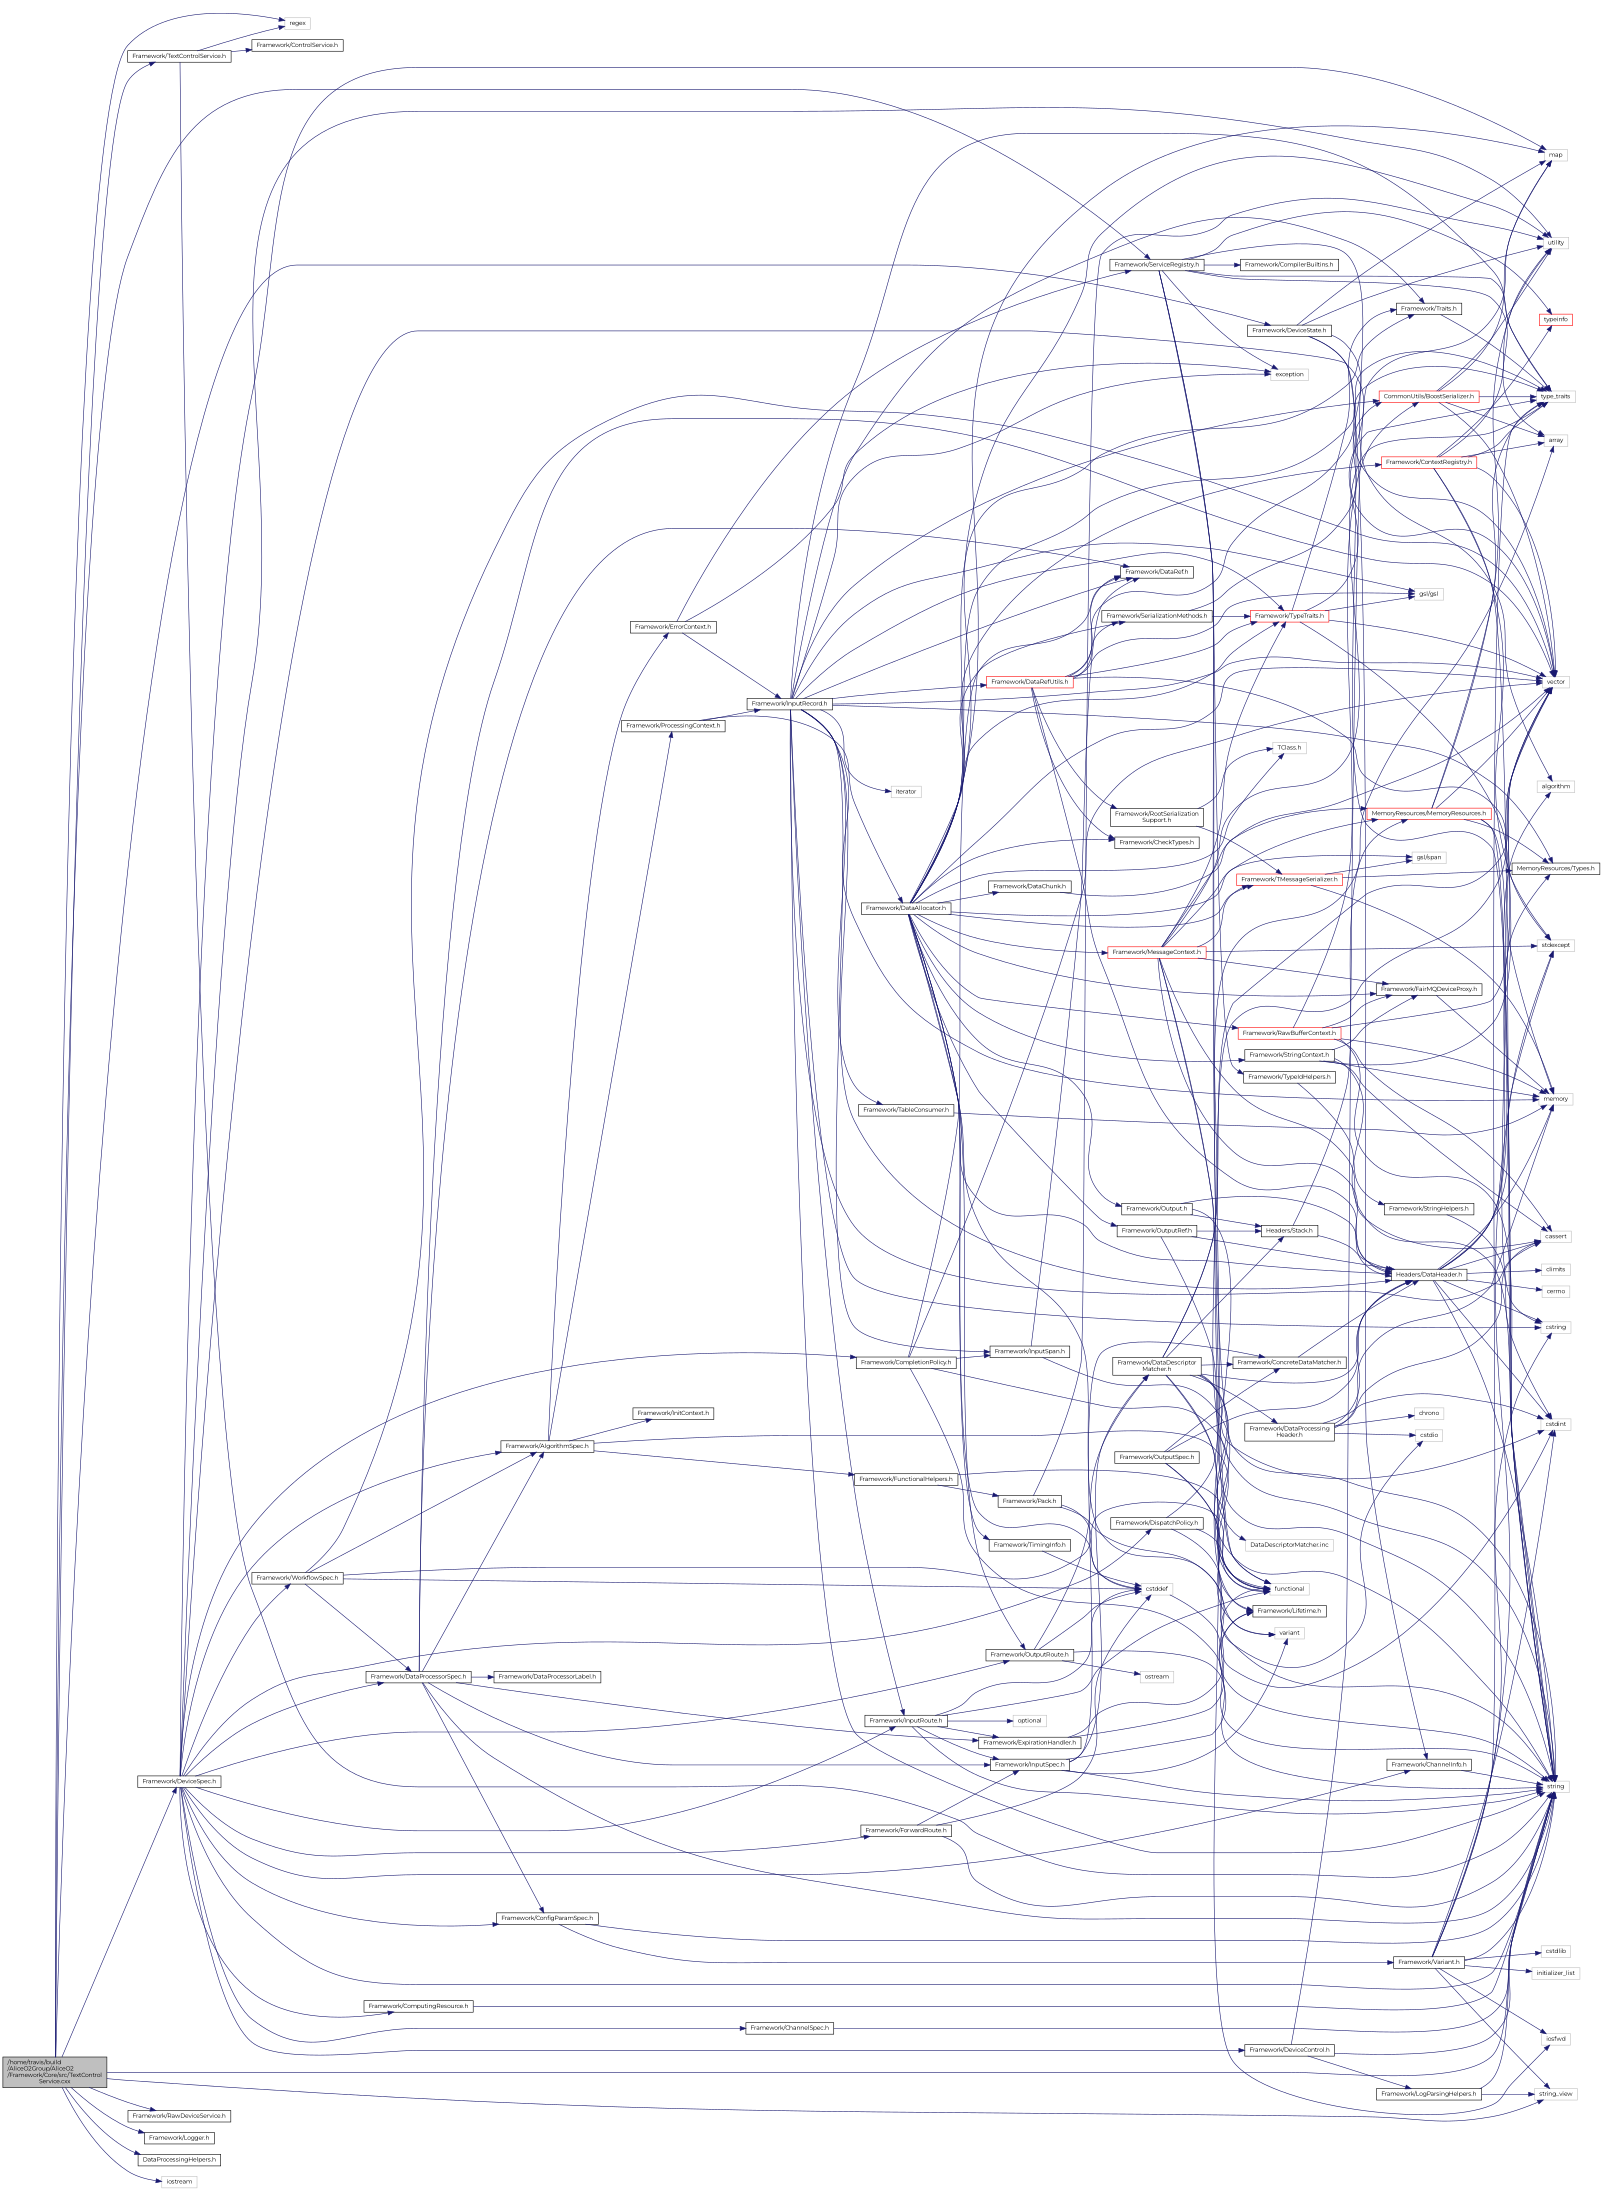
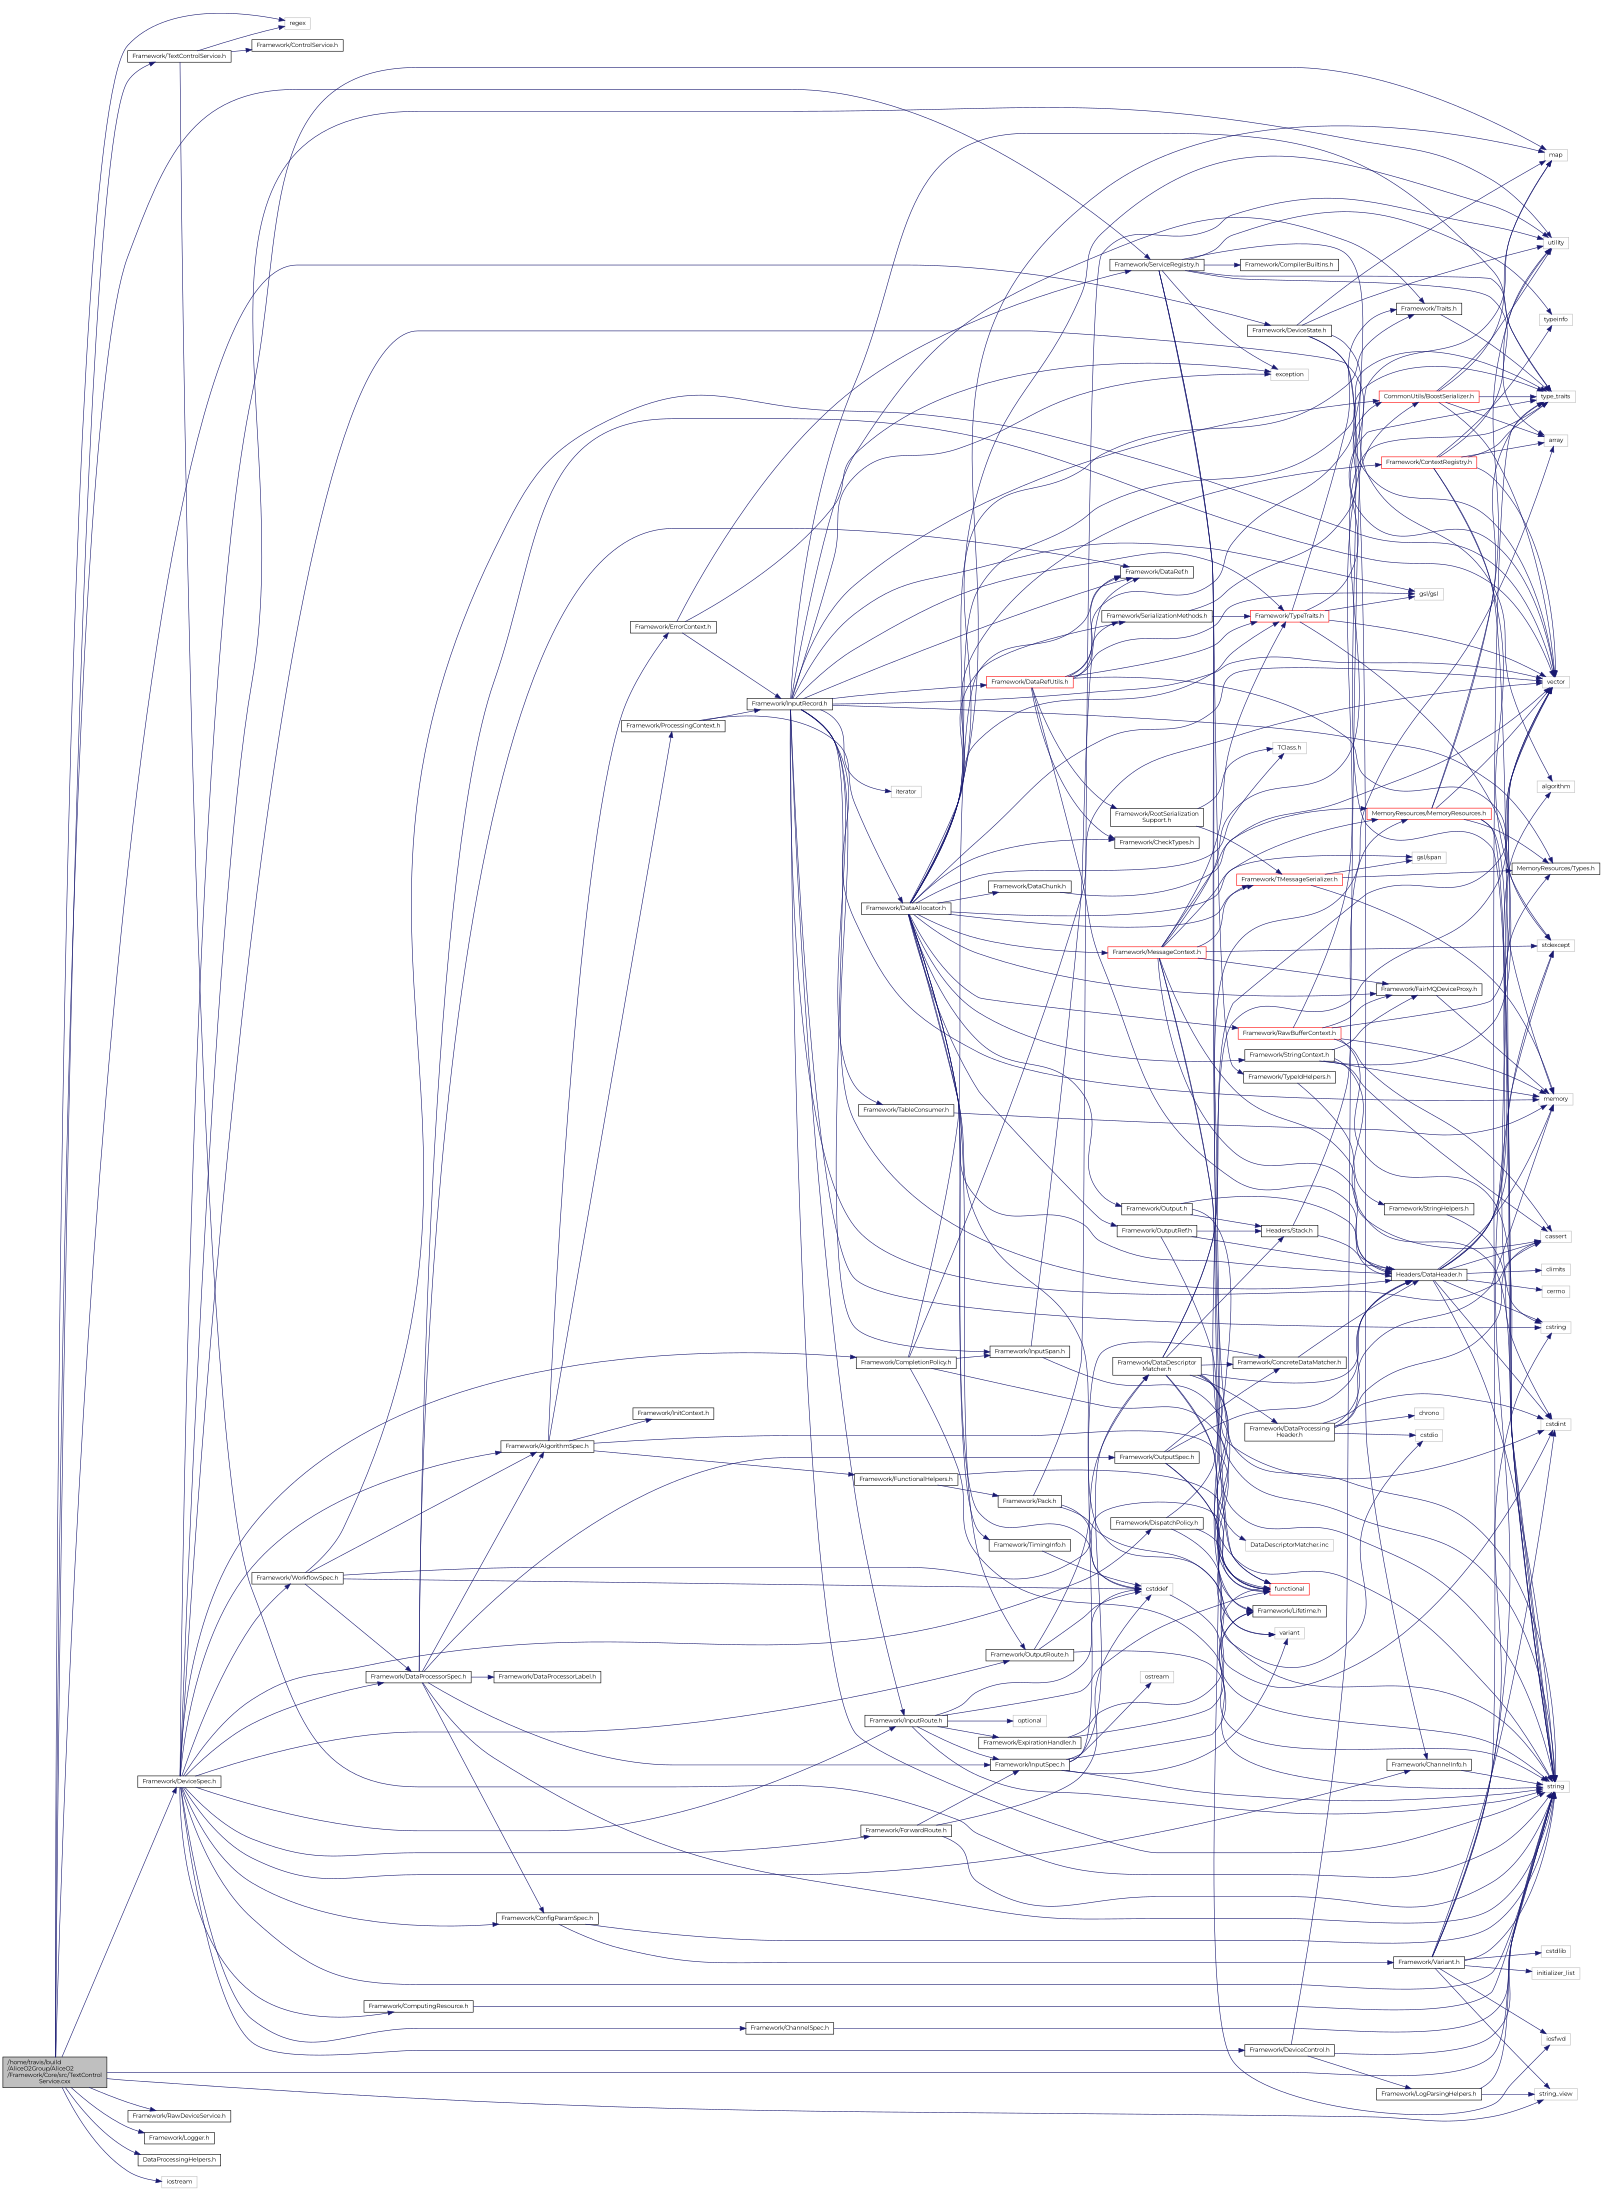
node "typeinfo": color red -> grey75
node "functional": color grey75 -> red
edge "Framework/OutputRoute.h" -> "ostream": now "Framework/InputSpec.h" -> "ostream"
edge "Framework/DataProcessorSpec.h" -> "Framework/ExpirationHandler.h": now "Framework/DataProcessorSpec.h" -> "Framework/OutputSpec.h"
